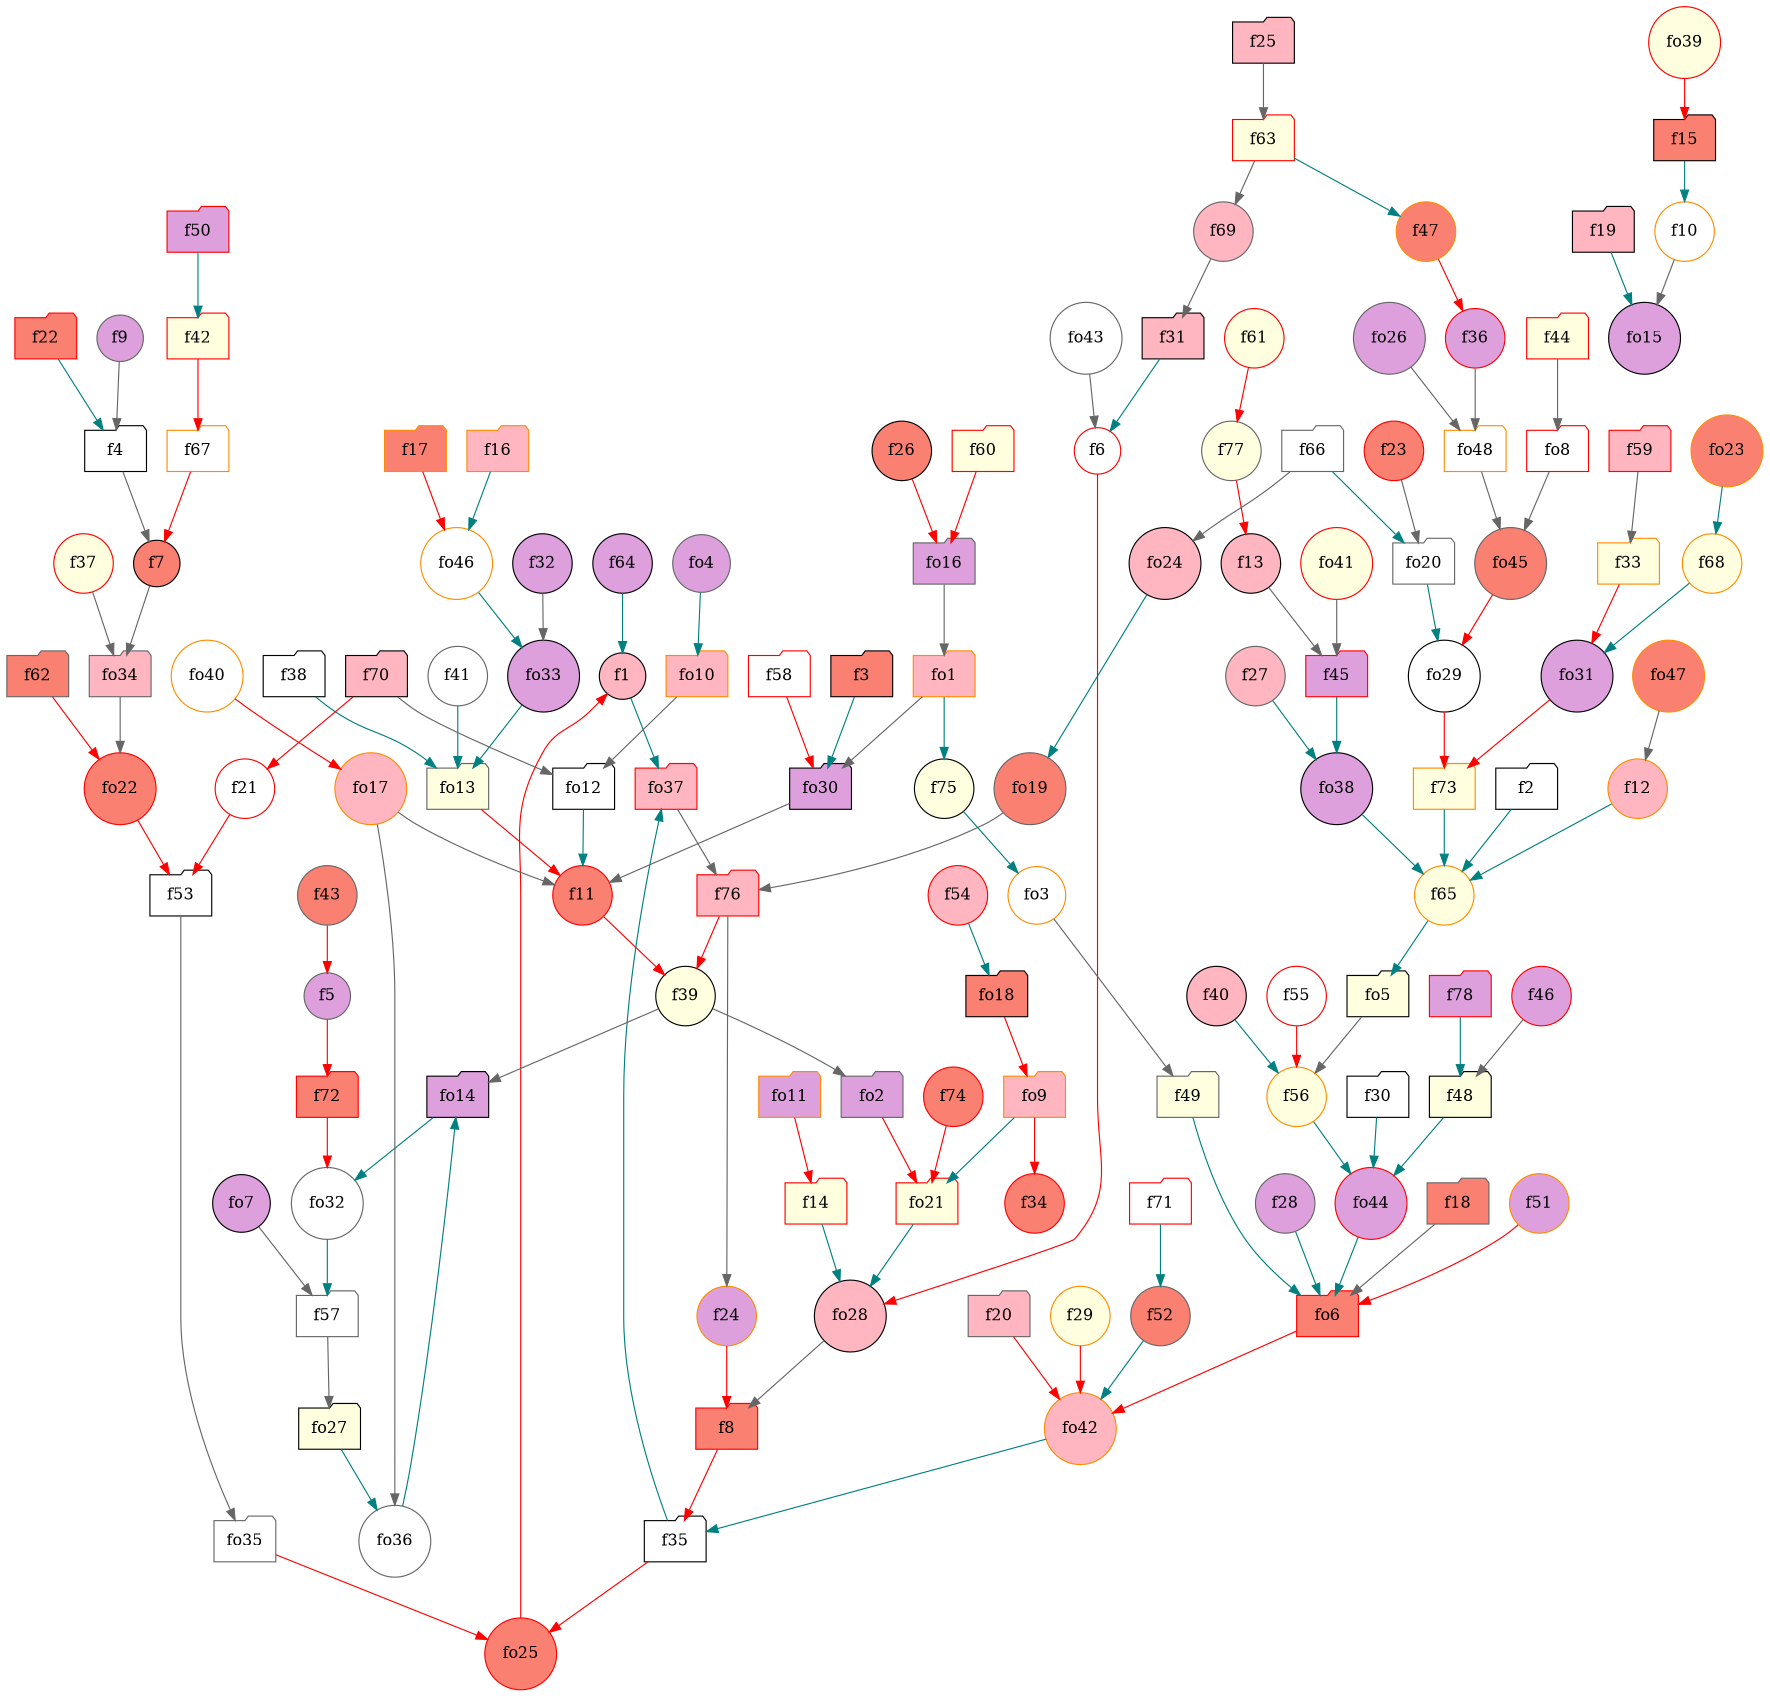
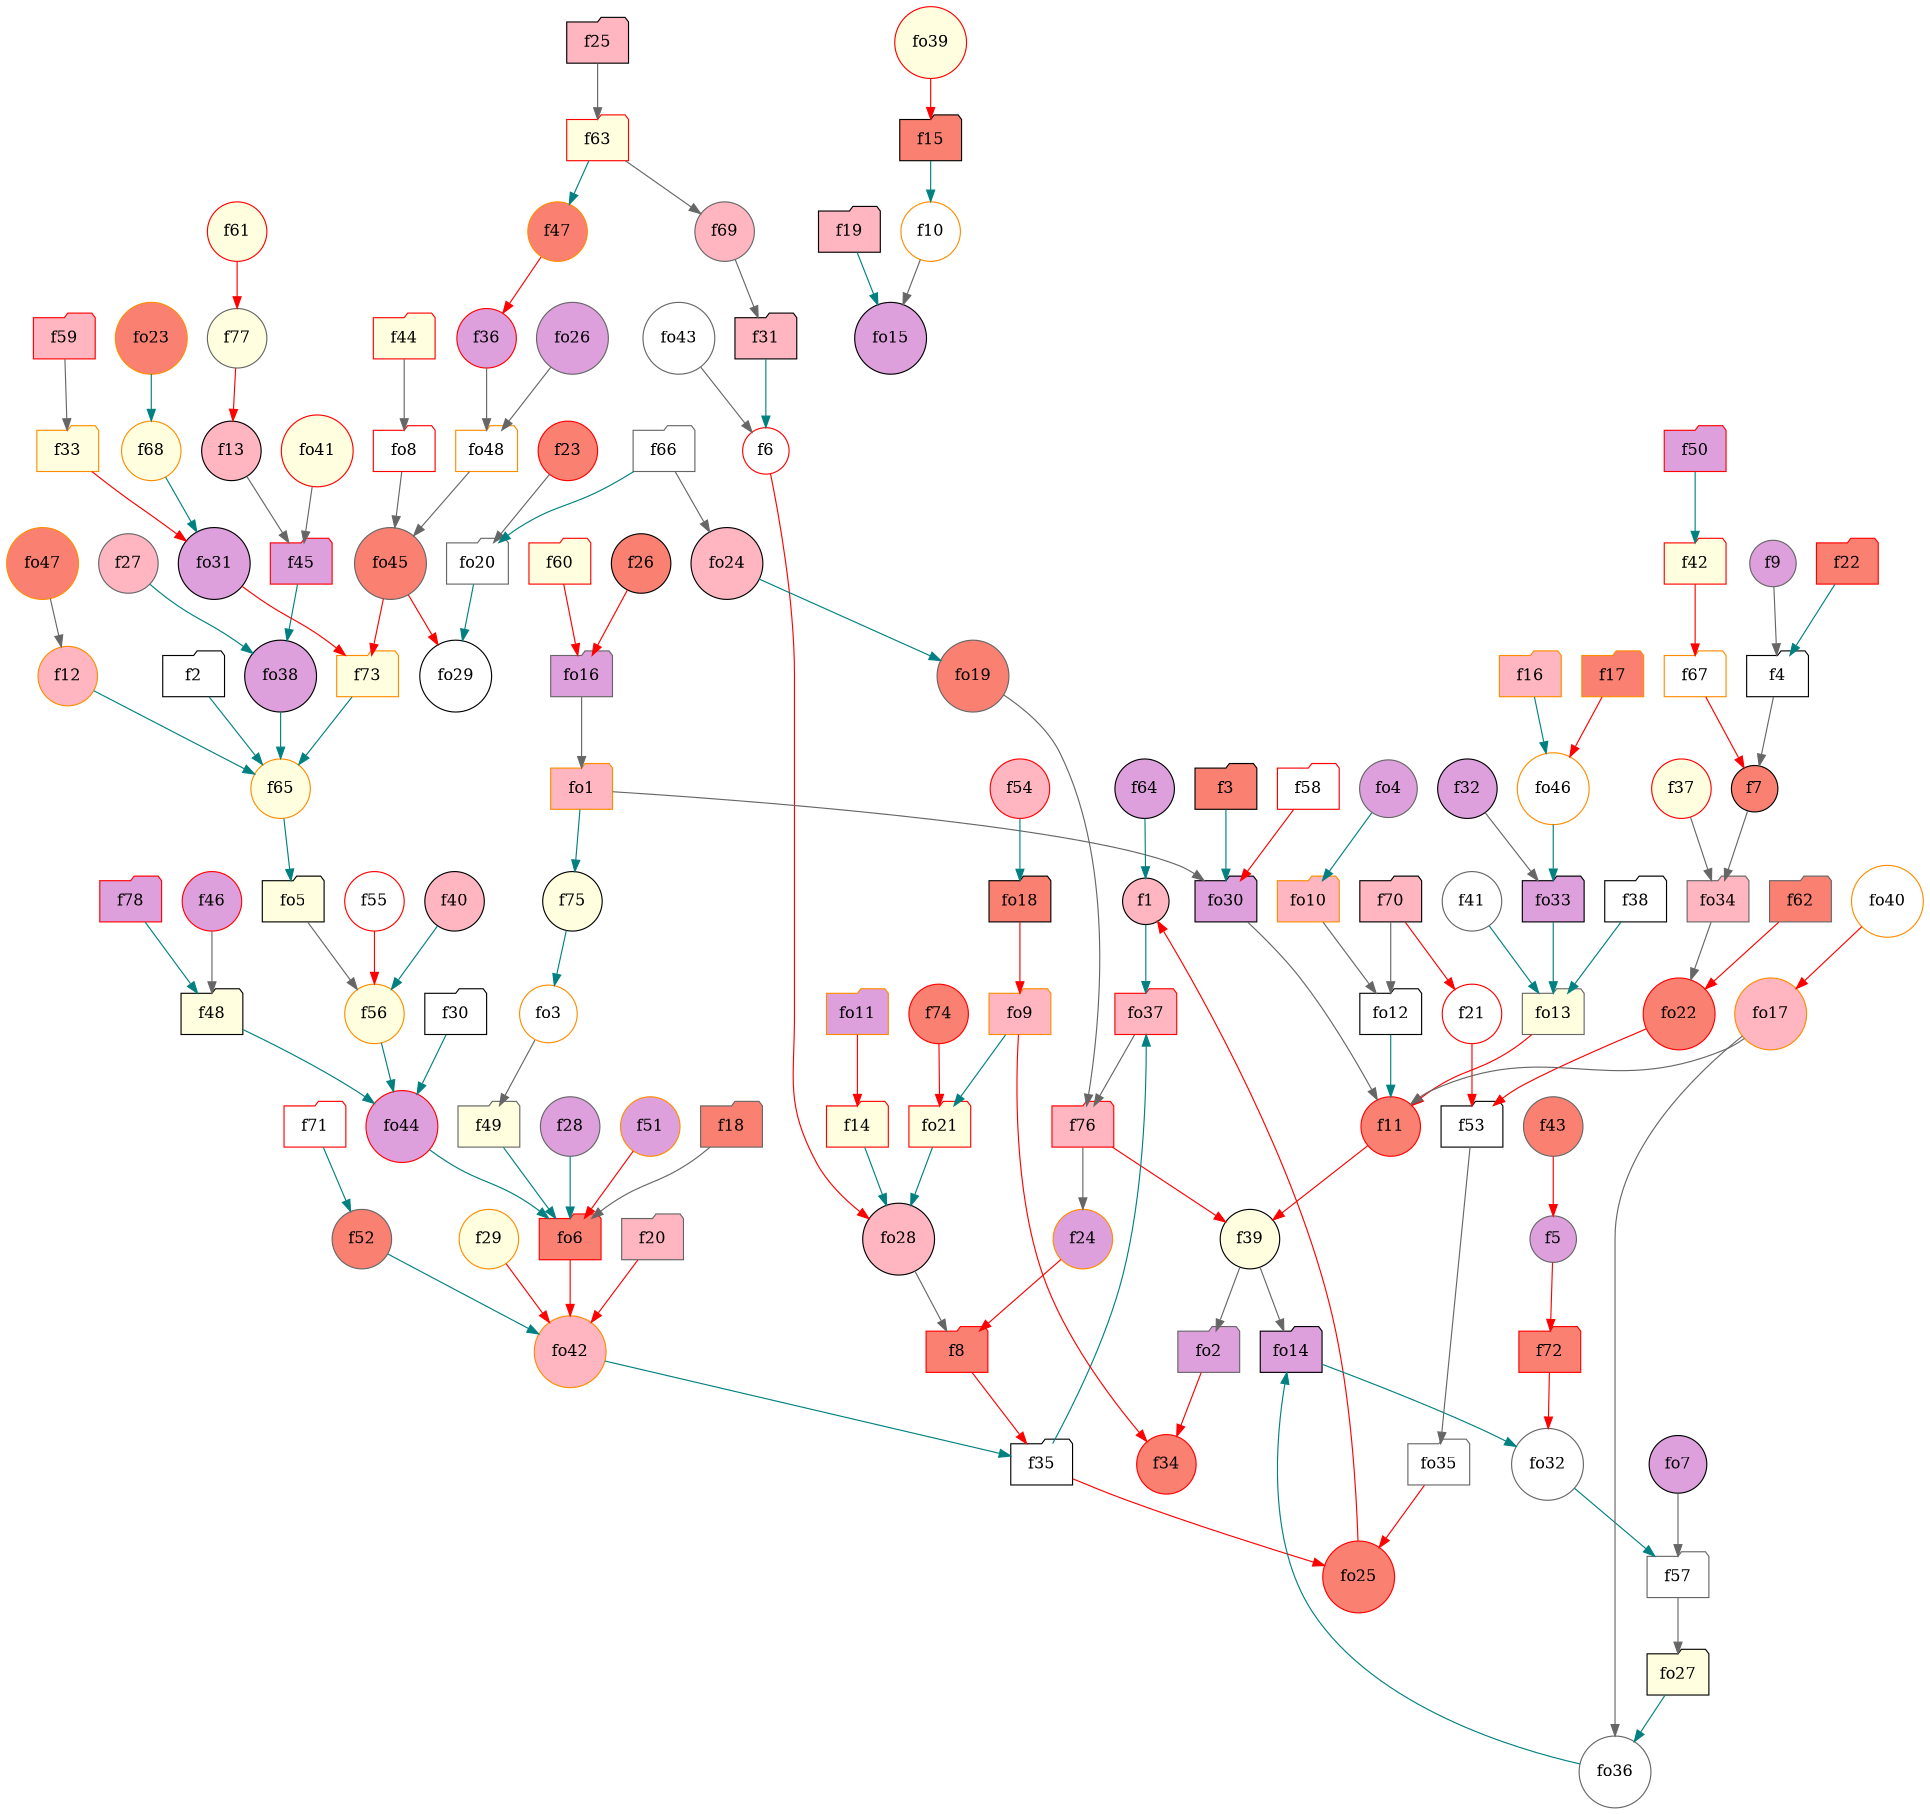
node "fo33": shape circle -> folder
edge "fo29" -> "f73": now "fo45" -> "f73"
edge "fo2" -> "fo21": now "fo2" -> "f34"
